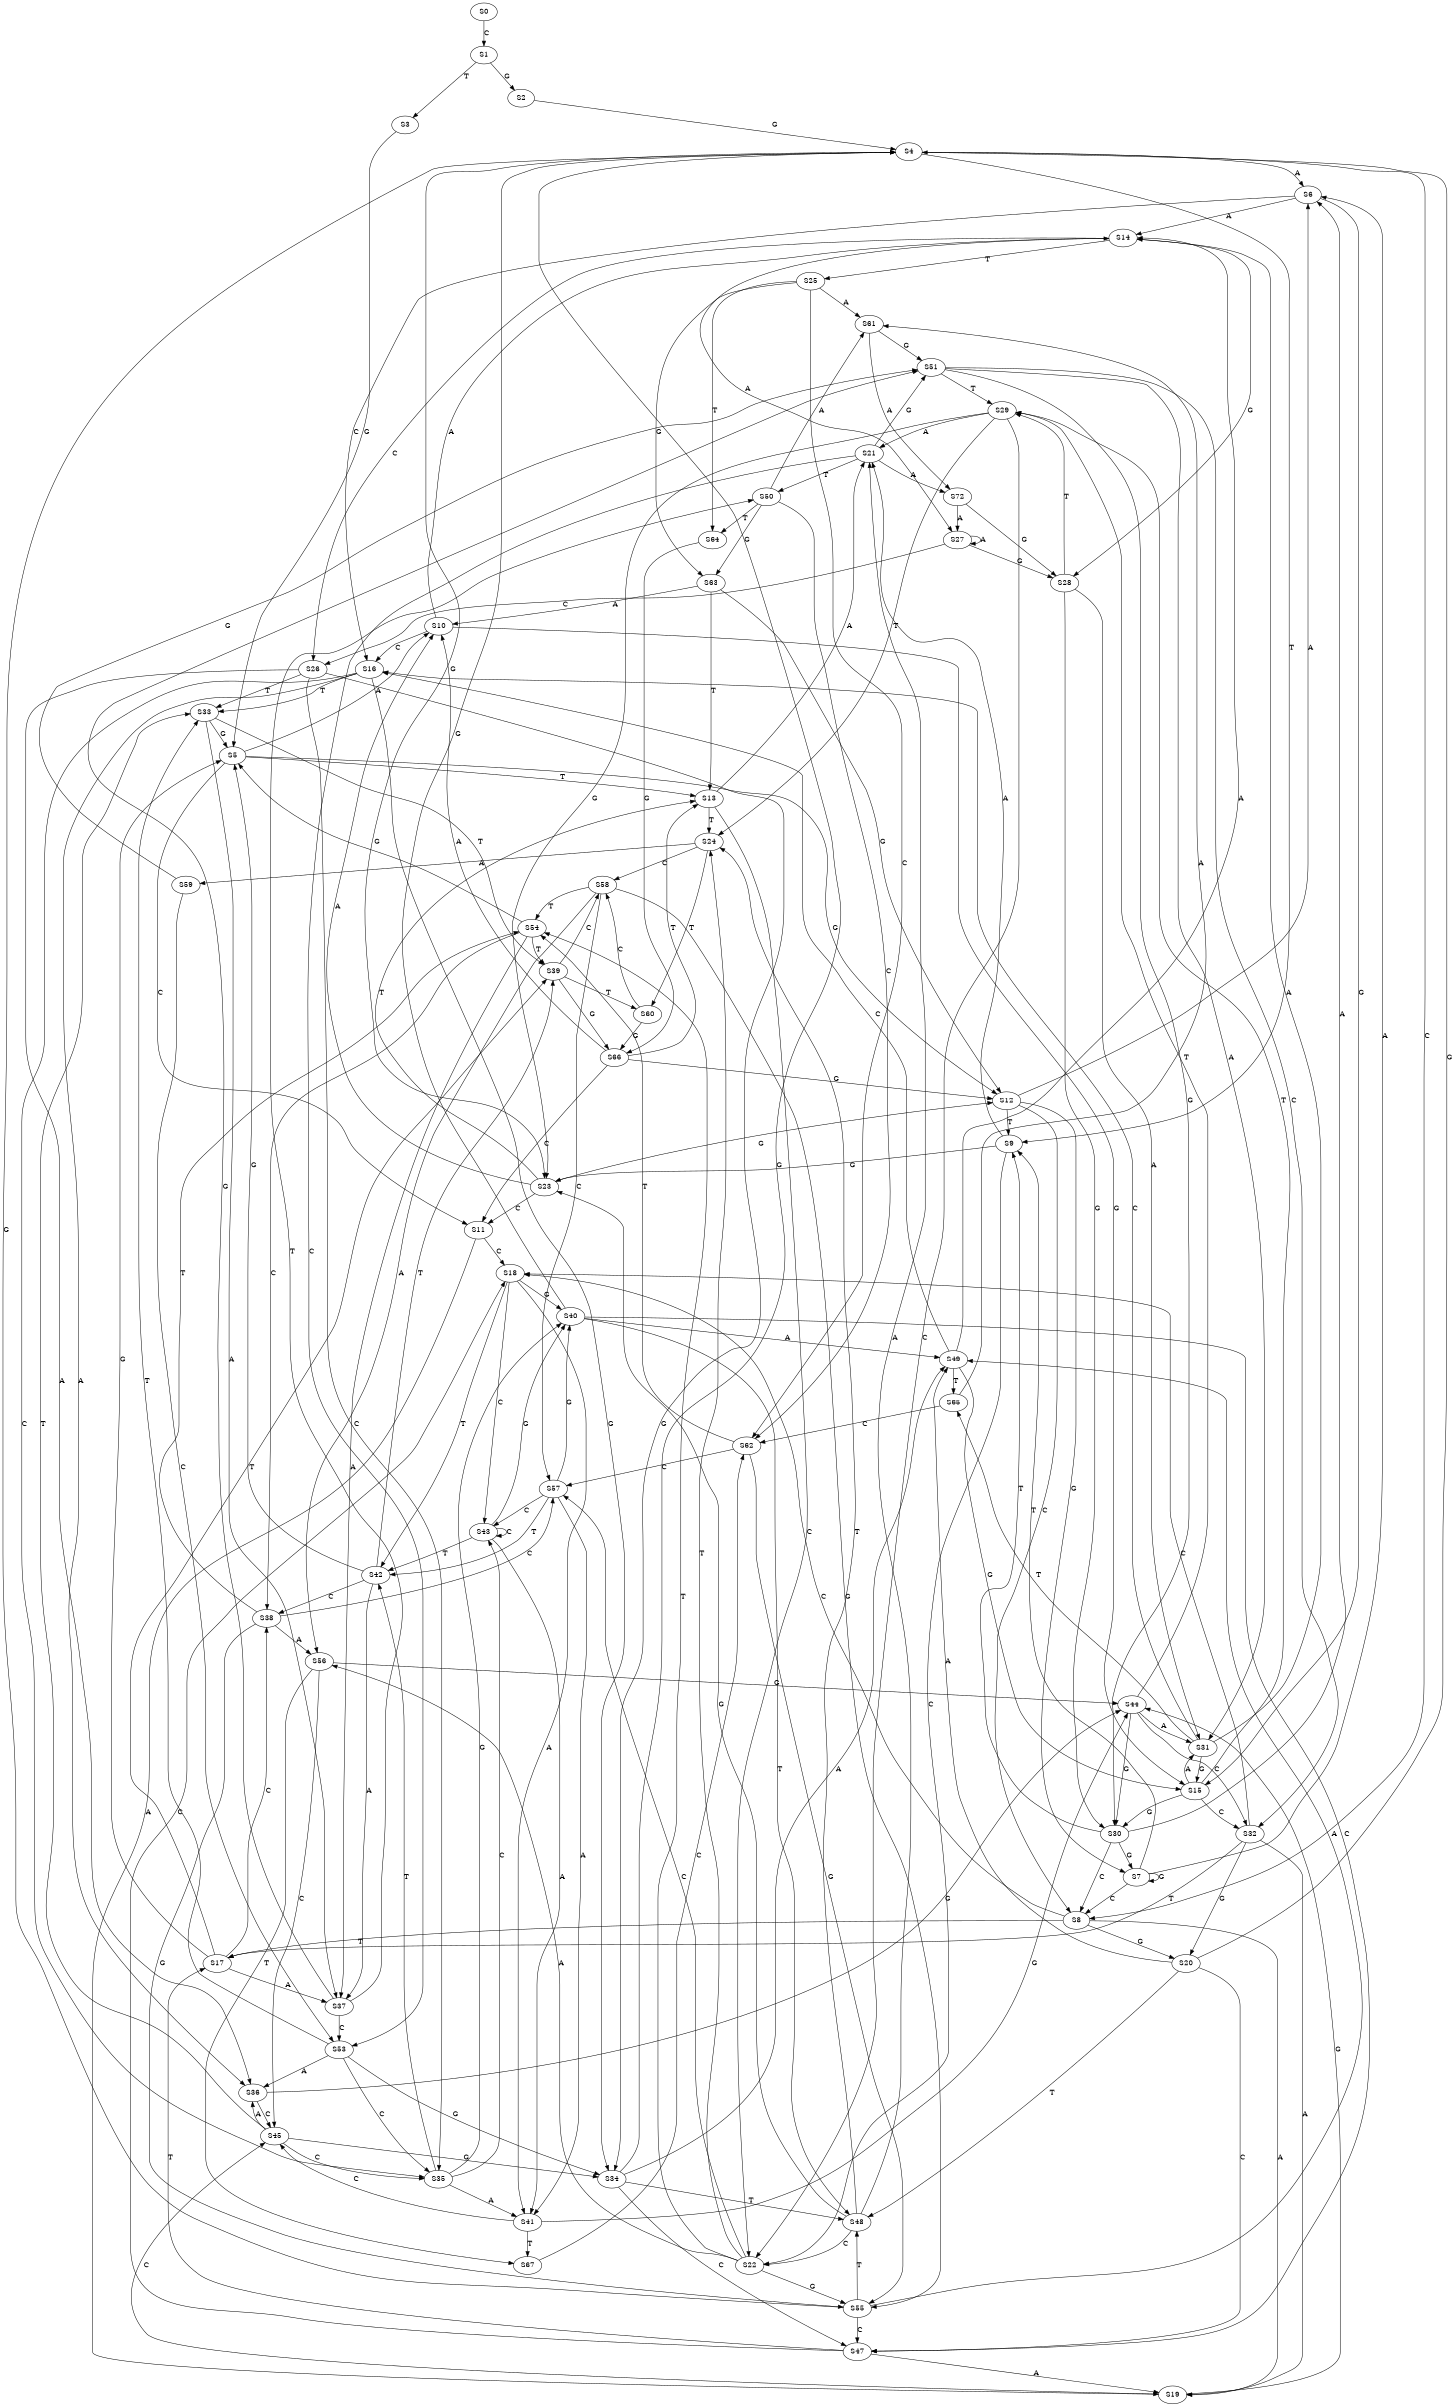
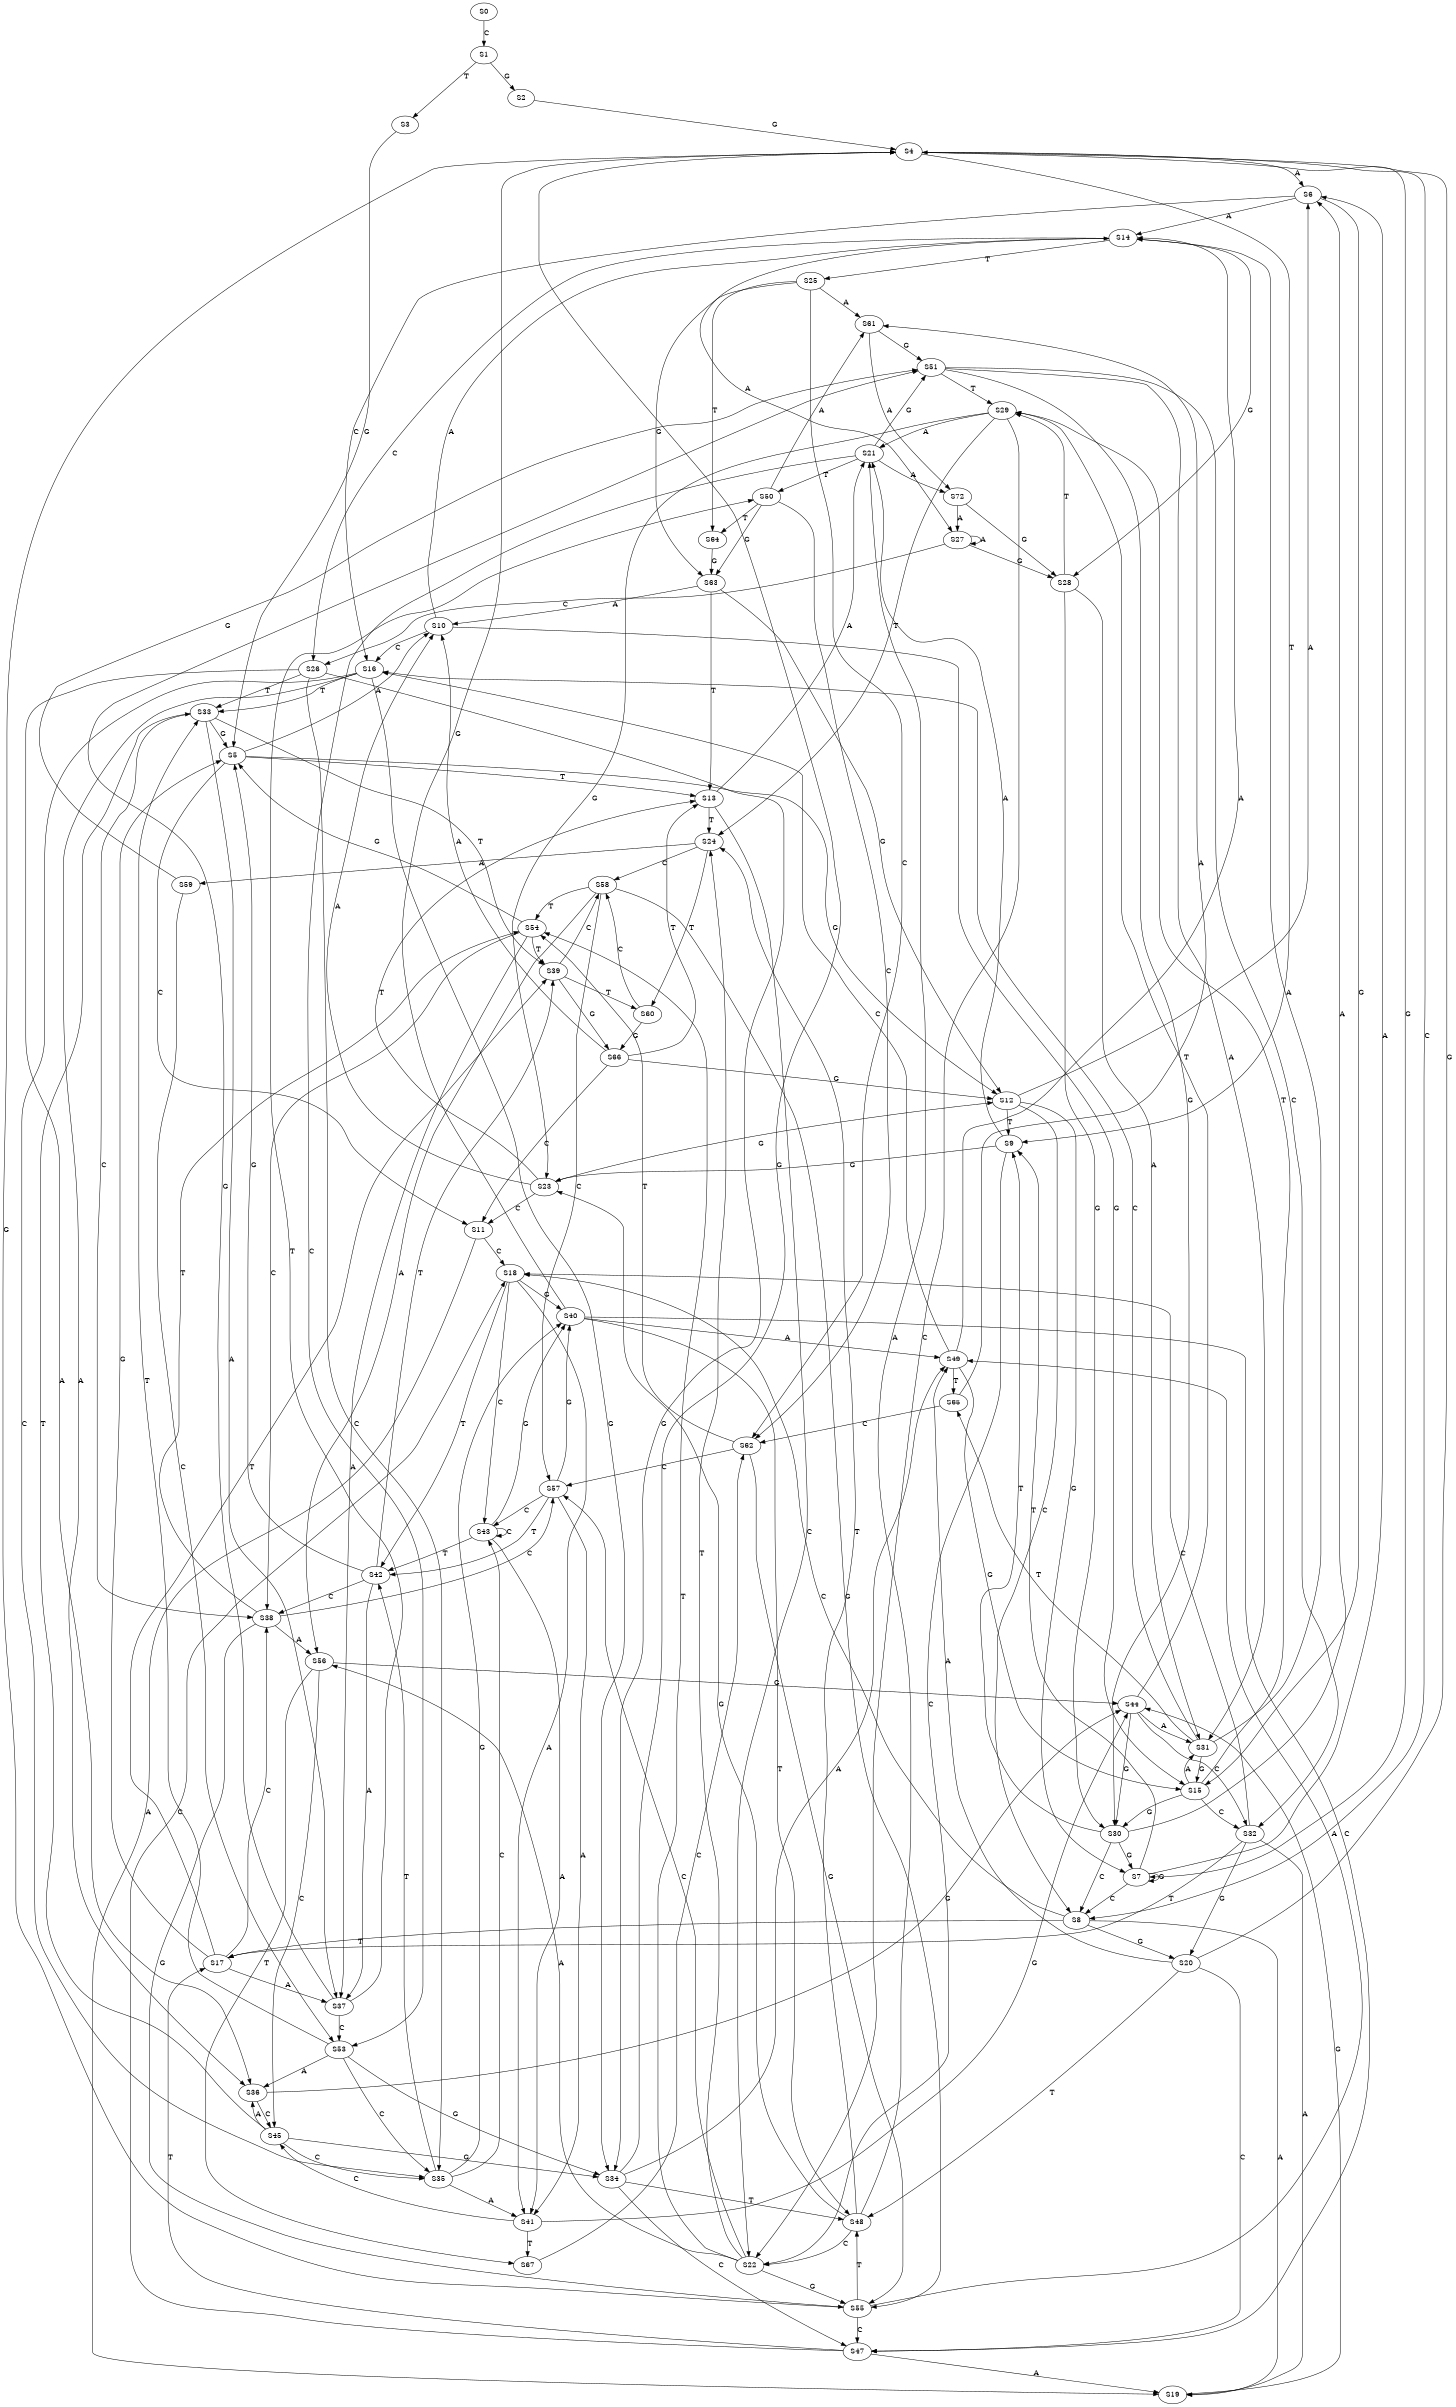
edge "S4" -> "S23": now "S4" -> "S7"
edge "S64" -> "S66": now "S64" -> "S63"
edge "S33" -> "S38": added, label "C"
edge "S19" -> "S45": removed, label "C"
